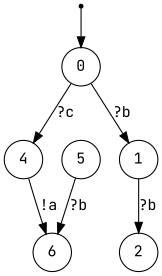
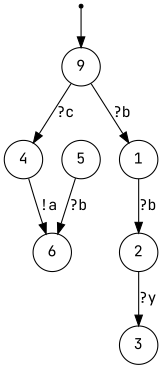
node "0": label "0" -> "9"
node "3": added
